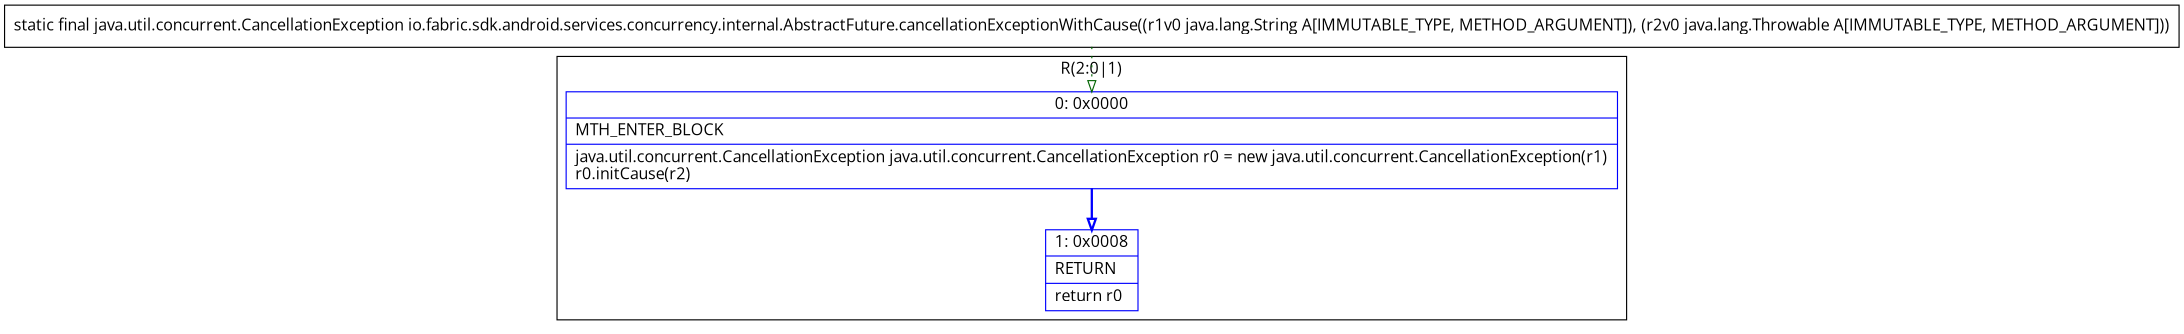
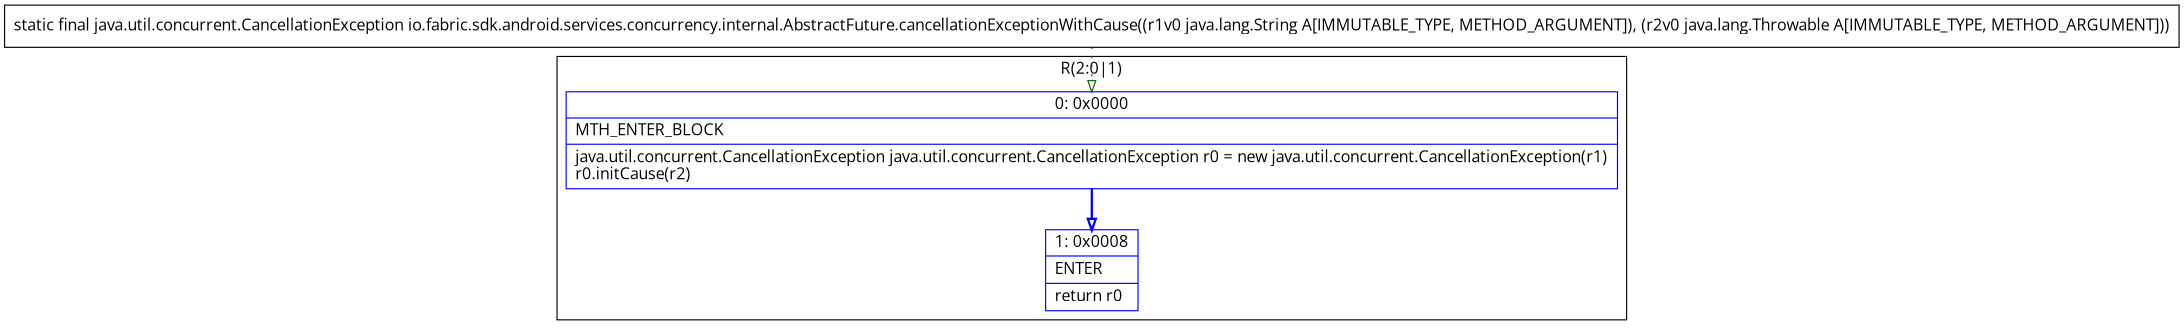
node "1: 0x0008": text "RETURN" -> "ENTER"
